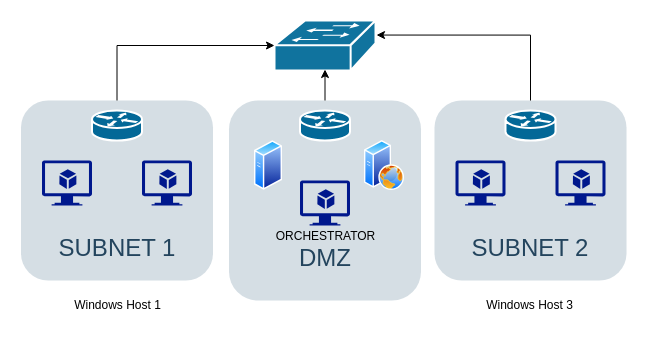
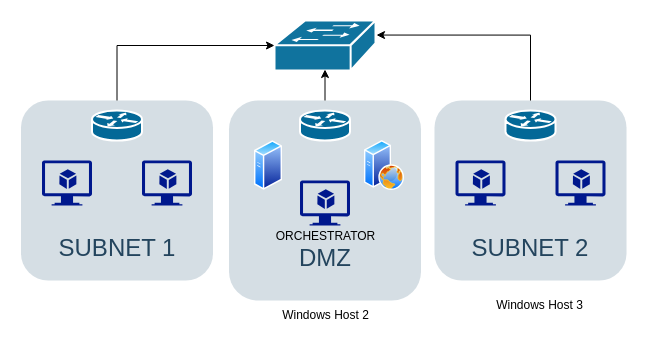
node "Windows Host 1": removed
node "Windows Host 3": moved (530, 306) -> (540, 306)
node "Windows Host 2": added
